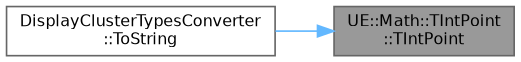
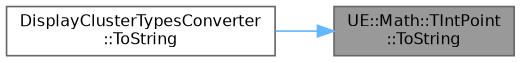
node "UE::Math::TIntPoint ::TIntPoint": label "UE::Math::TIntPoint ::TIntPoint" -> "UE::Math::TIntPoint ::ToString"
